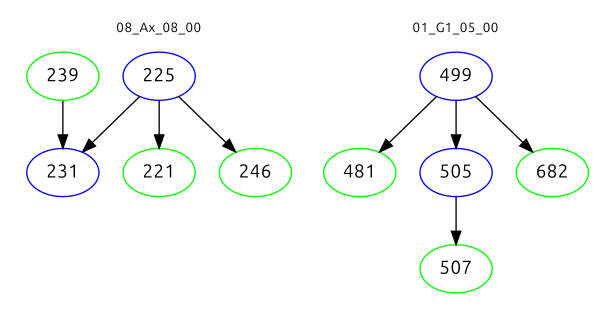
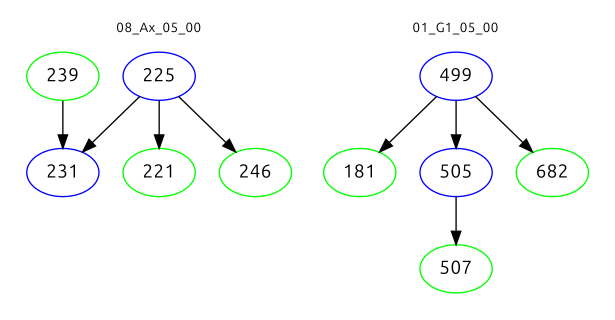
cluster "08_Ax_08_00": label "08_Ax_08_00" -> "08_Ax_05_00"
node "481": label "481" -> "181"
